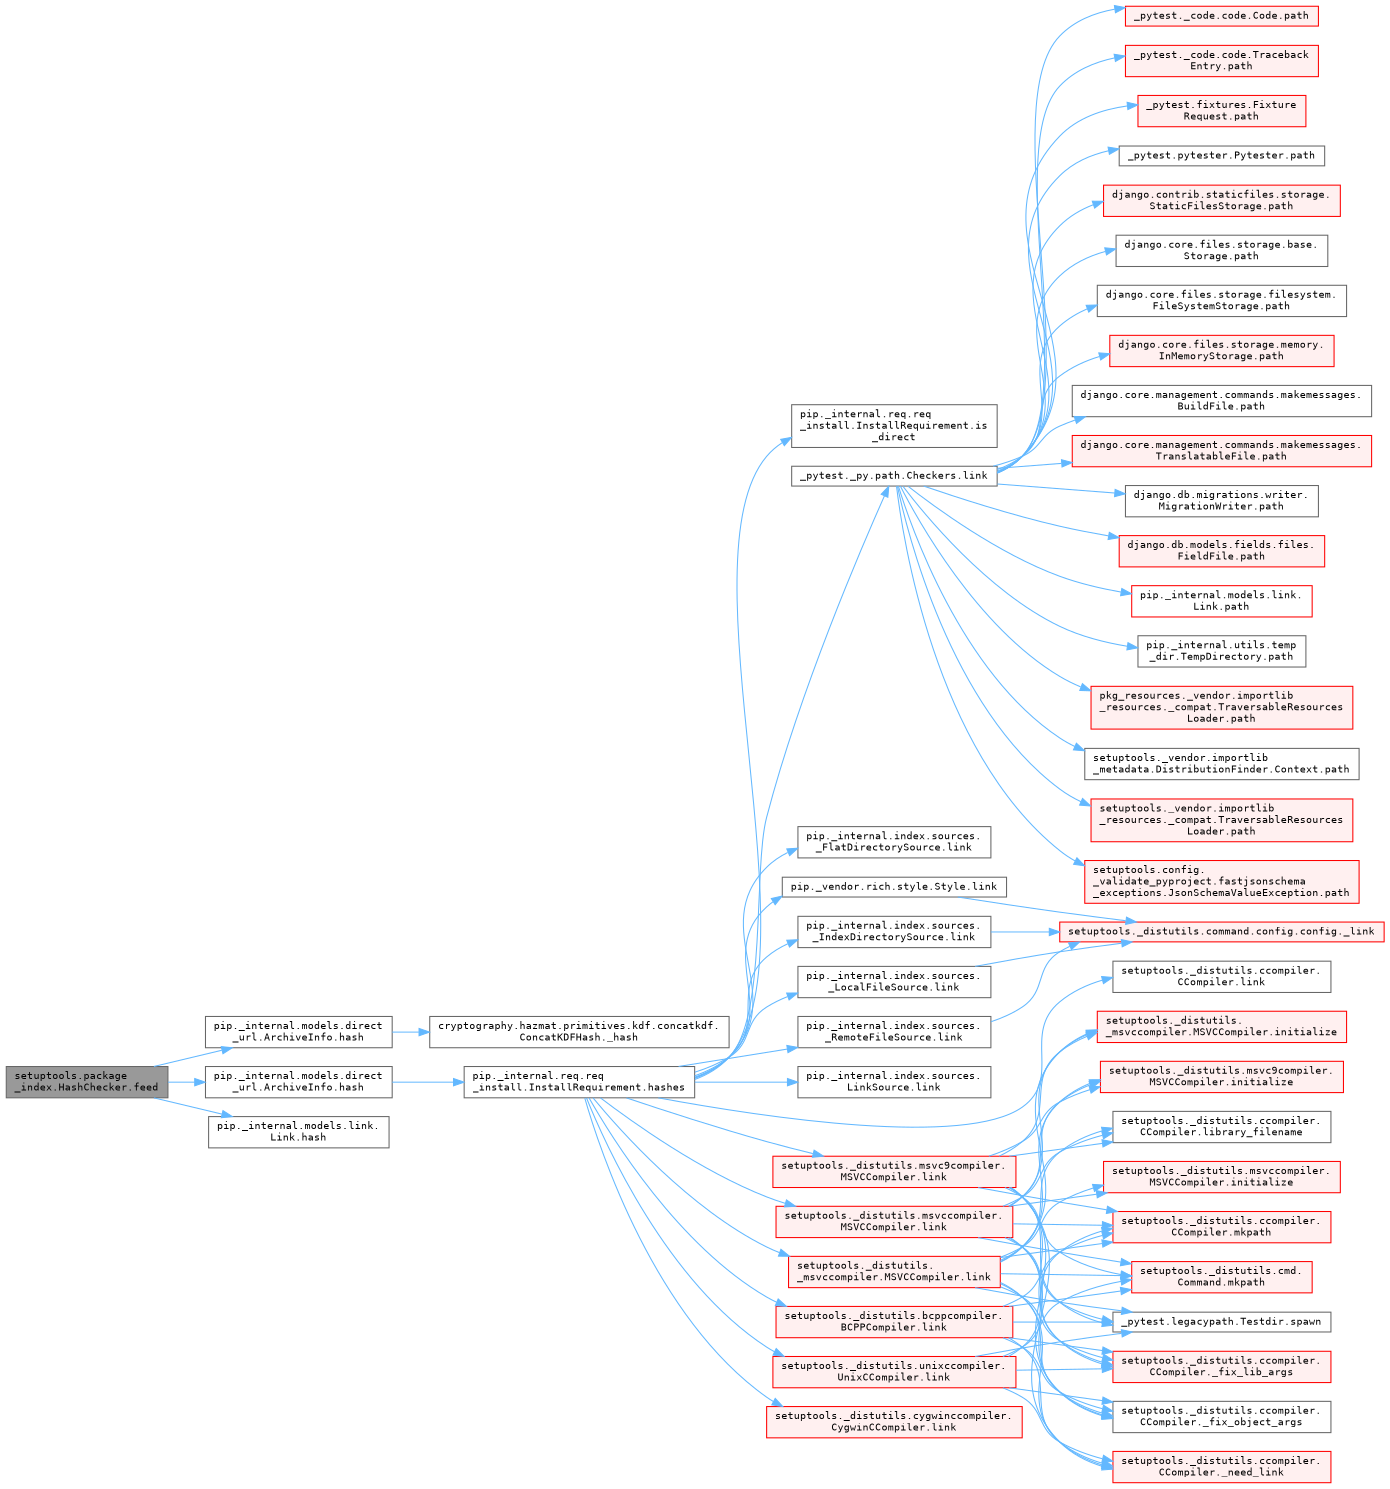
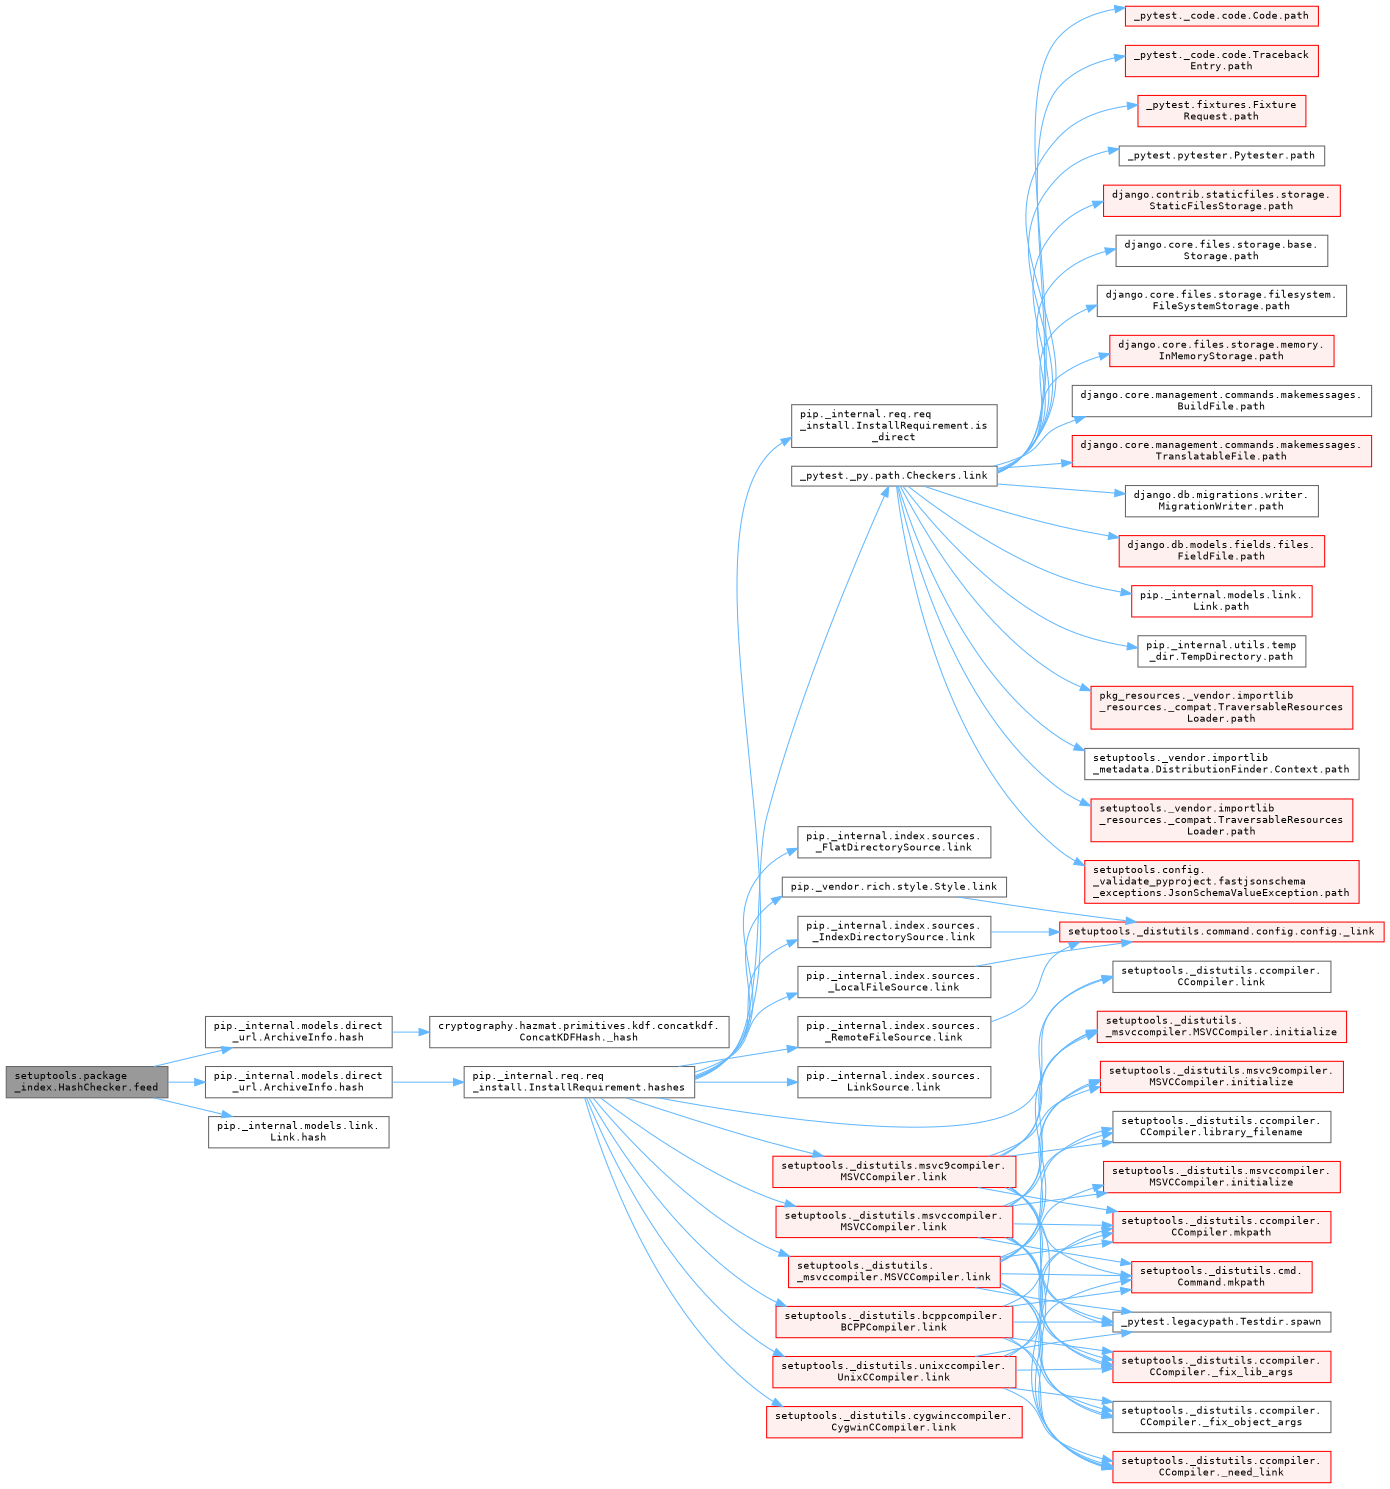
edge "setuptools._distutils.msvc9compiler. MSVCCompiler.link" -> "setuptools._distutils.ccompiler. CCompiler._fix_object_args": now "setuptools._distutils.msvc9compiler. MSVCCompiler.link" -> "setuptools._distutils.ccompiler. CCompiler.link"
edge "setuptools._distutils.msvccompiler. MSVCCompiler.link" -> "setuptools._distutils.ccompiler. CCompiler._need_link": added
